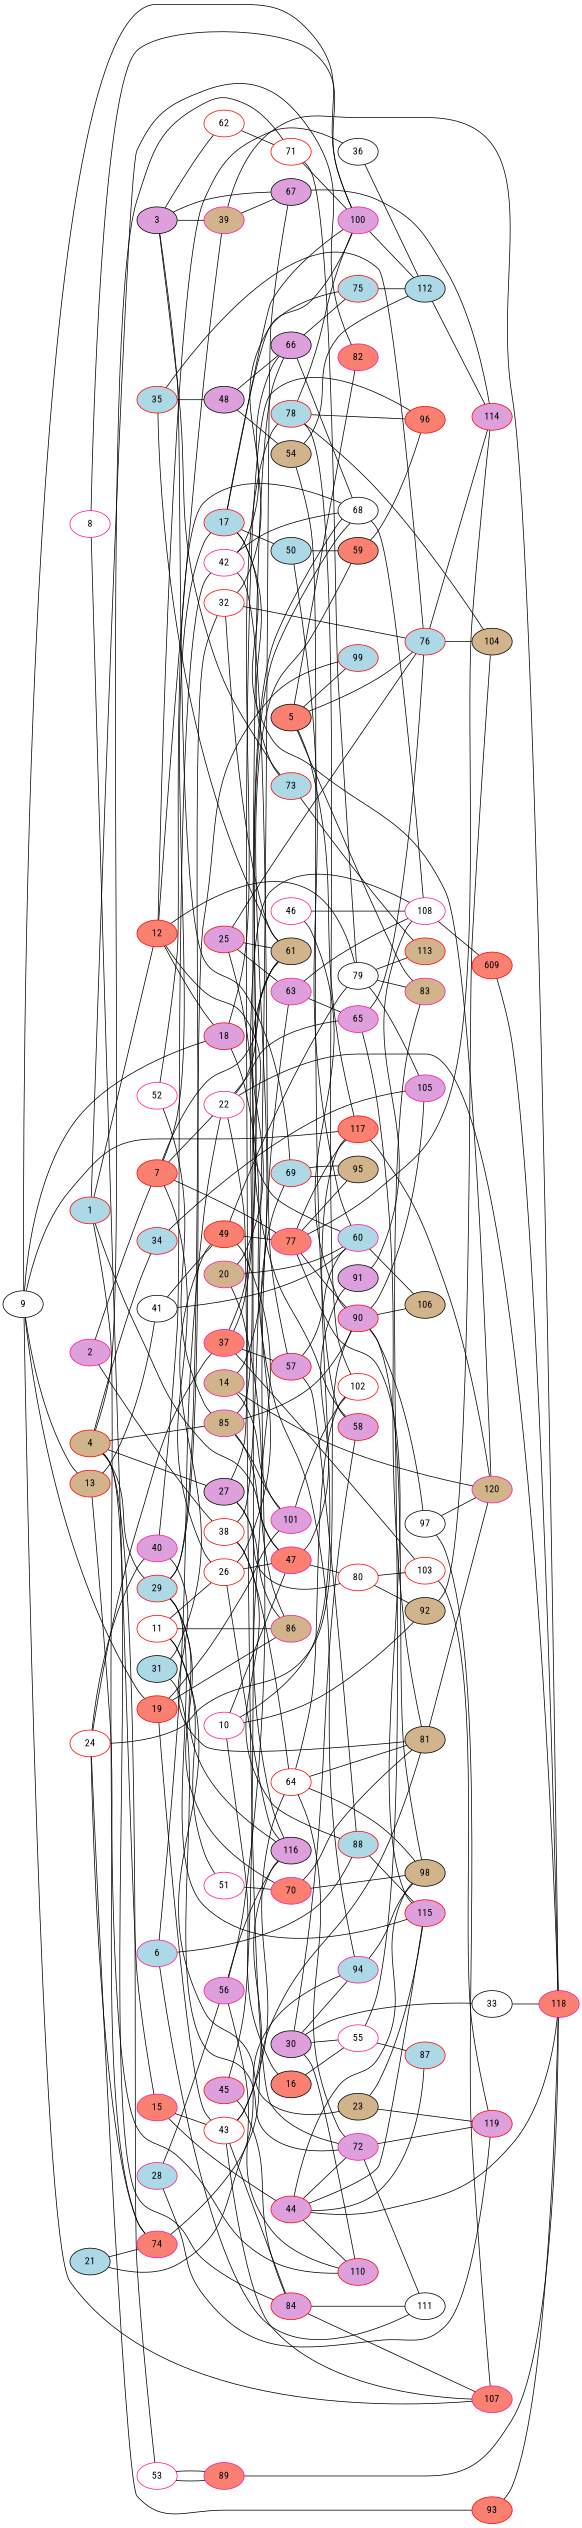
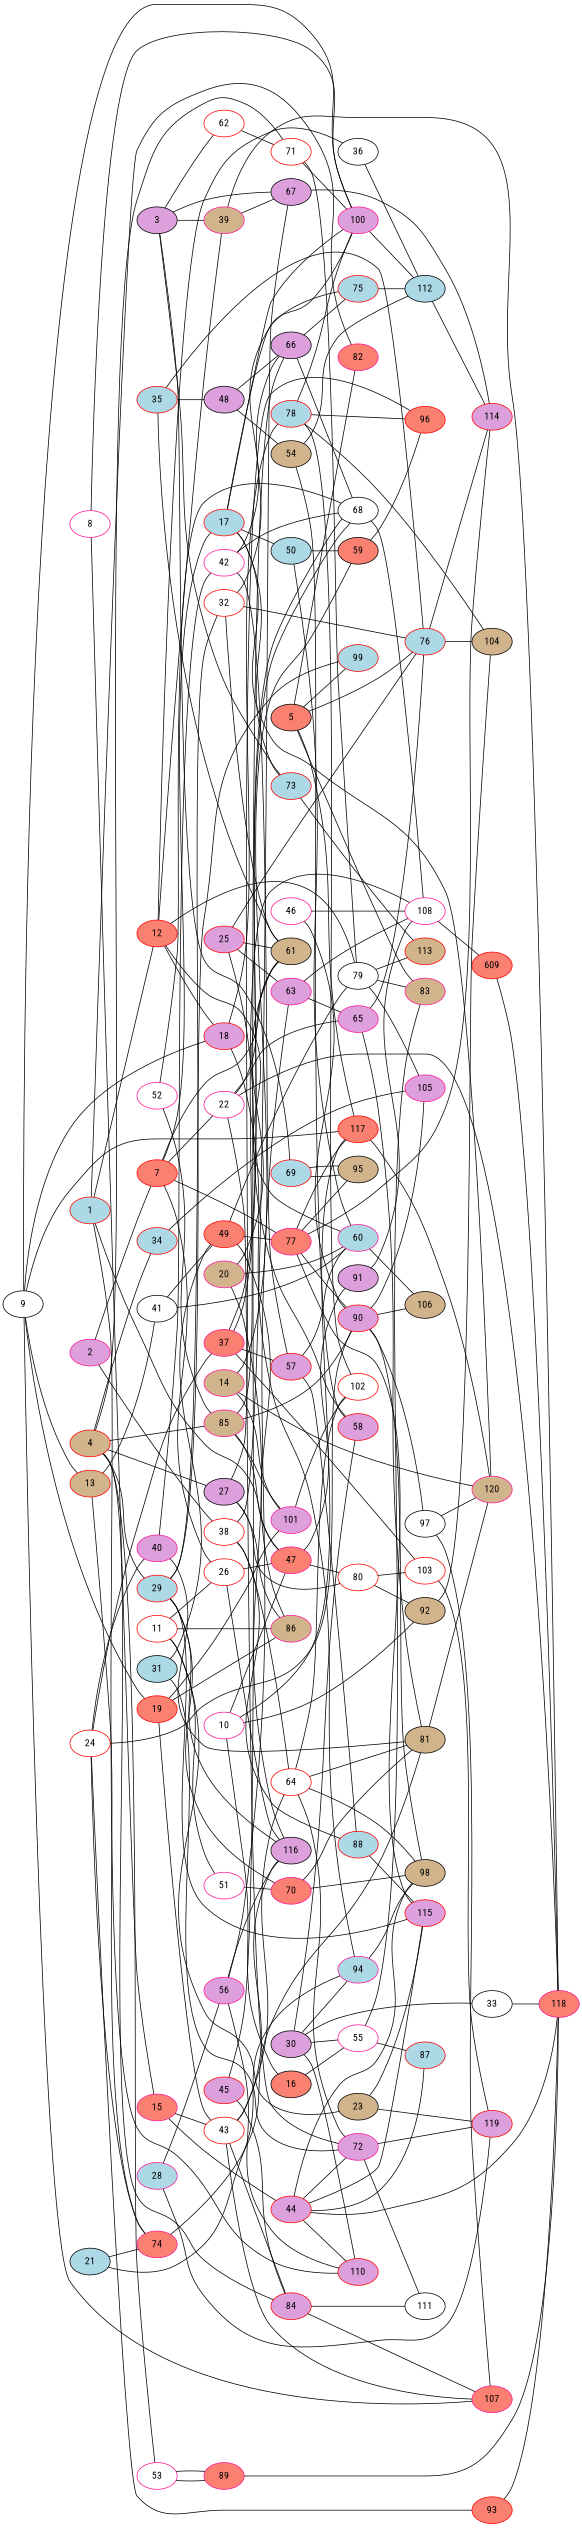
edge "69" -- "26": removed
node "6": removed
